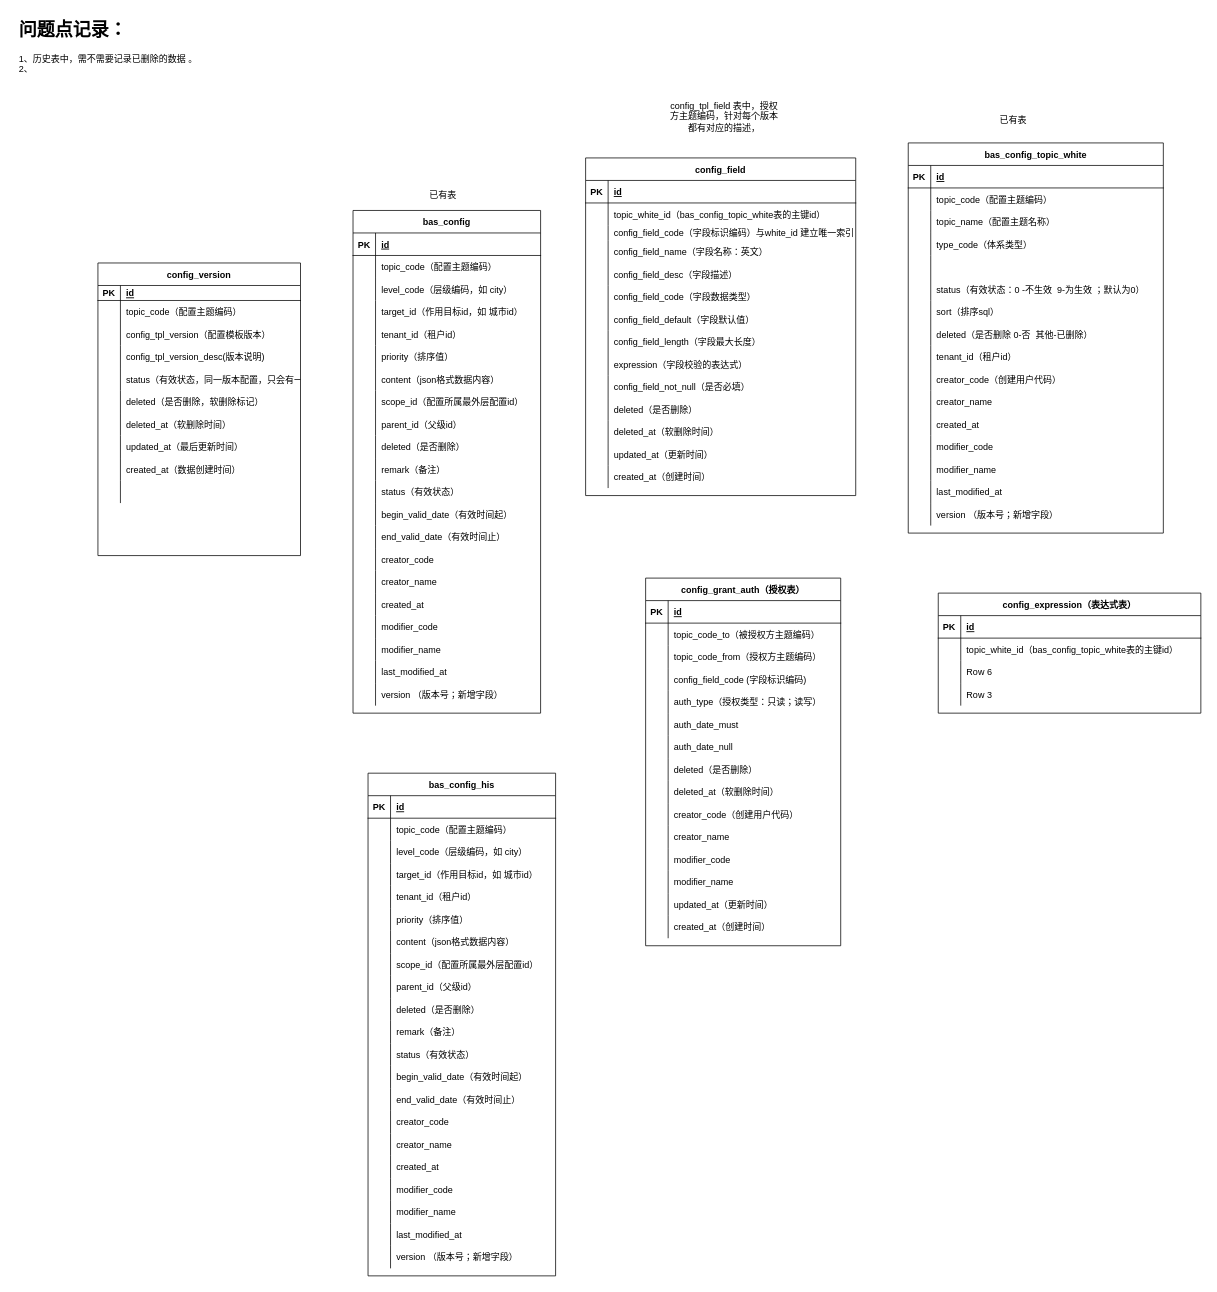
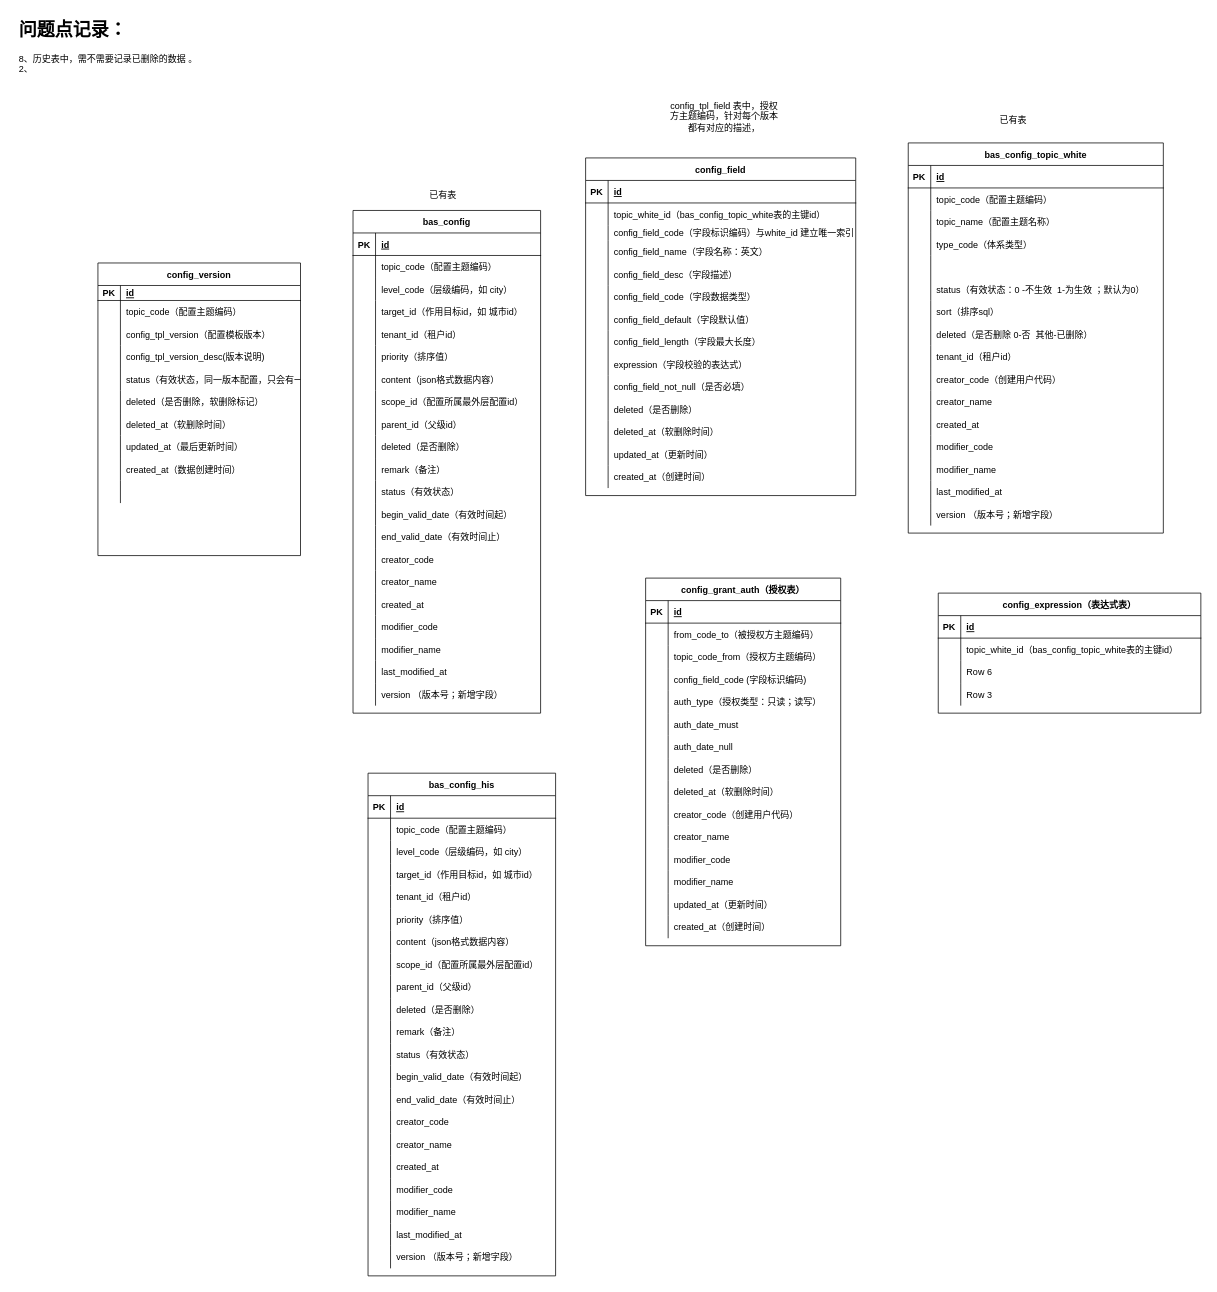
node "问题点记录：1、历史表中，需不需要记录已删除的数据 。 2、": label "问题点记录：1、历史表中，需不需要记录已删除的数据 。 2、" -> "问题点记录：8、历史表中，需不需要记录已删除的数据 。 2、"
node "status（有效状态：0 -不生效 9-为生效 ；默认为0）": label "status（有效状态：0 -不生效 9-为生效 ；默认为0）" -> "status（有效状态：0 -不生效 1-为生效 ；默认为0）"
node "topic_code_to（被授权方主题编码）": label "topic_code_to（被授权方主题编码）" -> "from_code_to（被授权方主题编码）"
